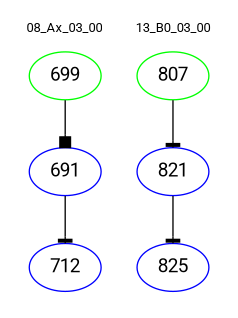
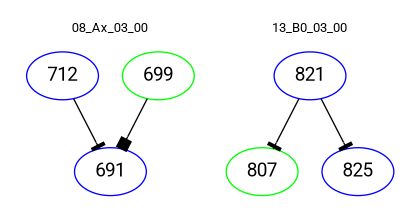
edge "807" -> "821": reversed
edge "691" -> "712": reversed
